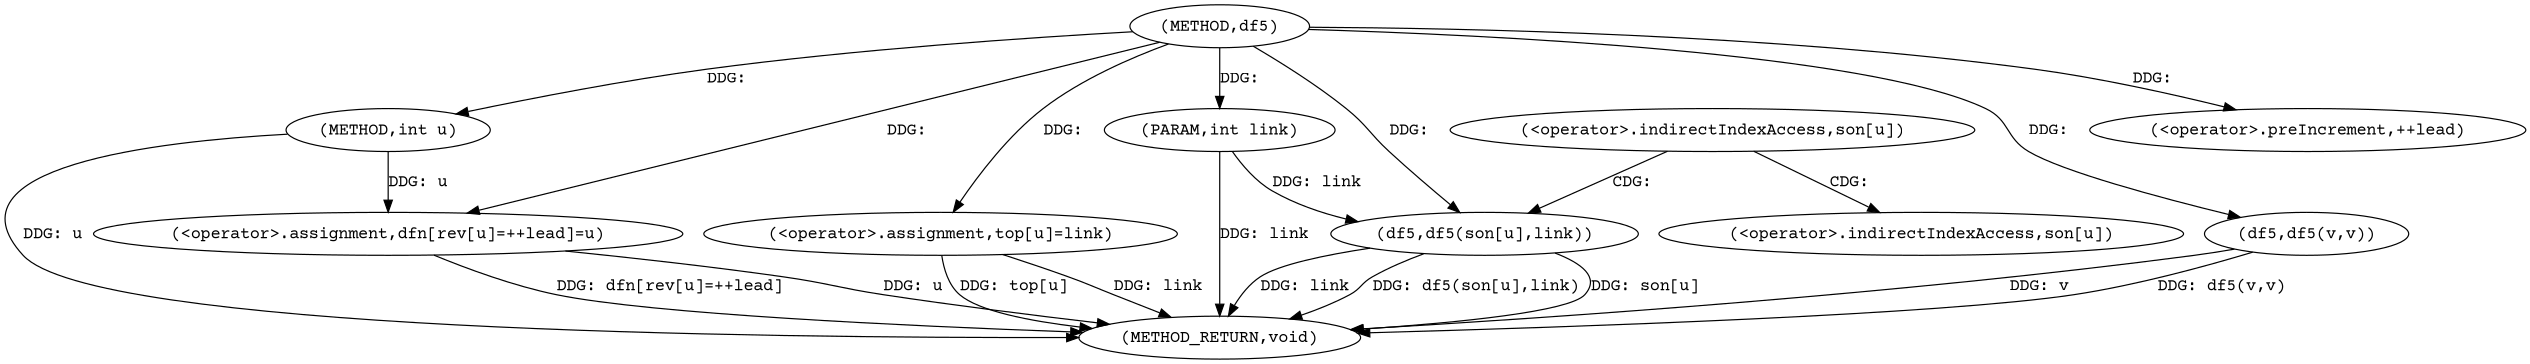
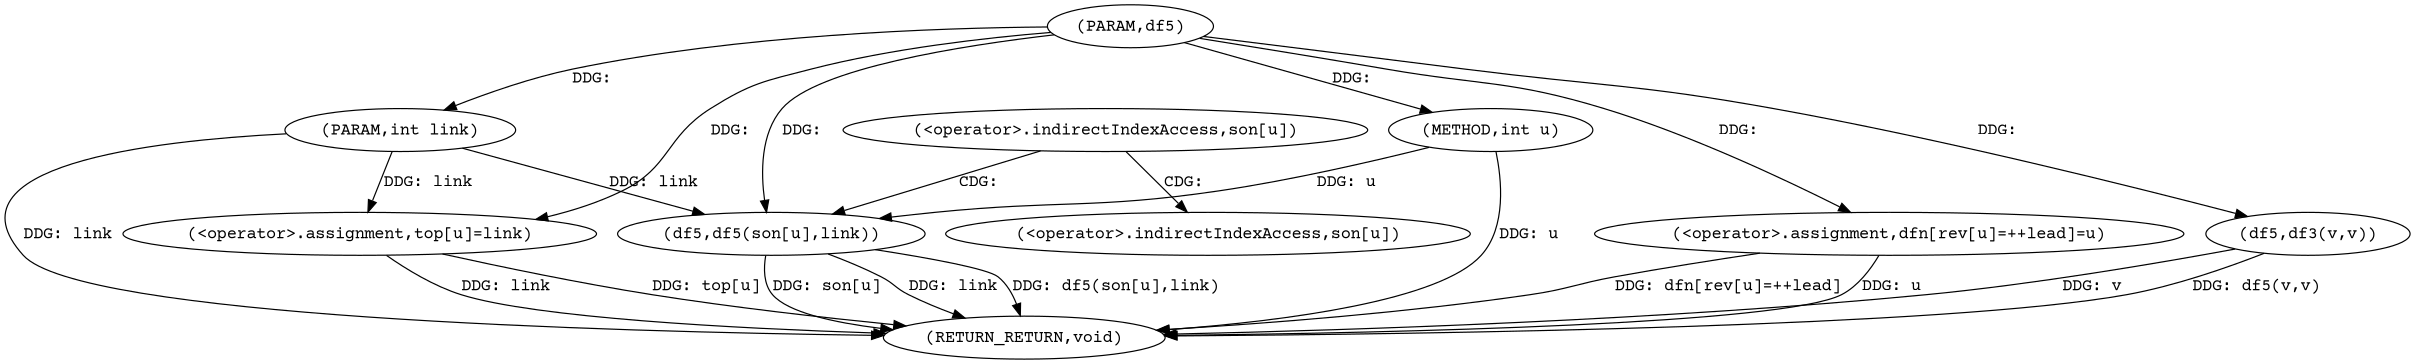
node "(METHOD,df5)": label "(METHOD,df5)" -> "(PARAM,df5)"
node "(<operator>.preIncrement,++lead)": removed
edge "(PARAM,int link)" -> "(<operator>.assignment,top[u]=link)": added, label "DDG: link"
edge "(METHOD,int u)" -> "(<operator>.assignment,dfn[rev[u]=++lead]=u)": now "(METHOD,int u)" -> "(df5,df5(son[u],link))"
node "(df5,df5(v,v))": label "(df5,df5(v,v))" -> "(df5,df3(v,v))"
node "(METHOD_RETURN,void)": label "(METHOD_RETURN,void)" -> "(RETURN_RETURN,void)"
